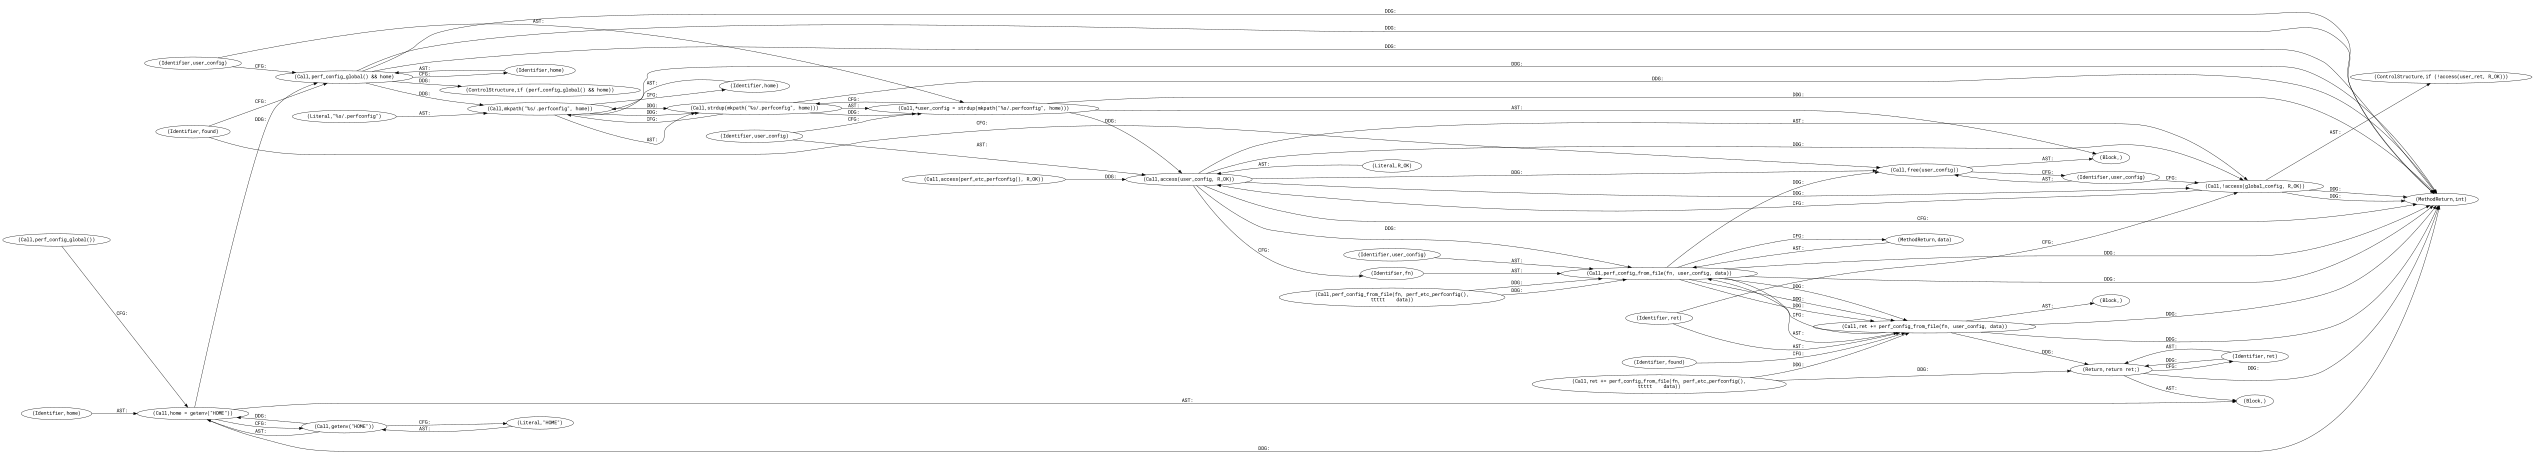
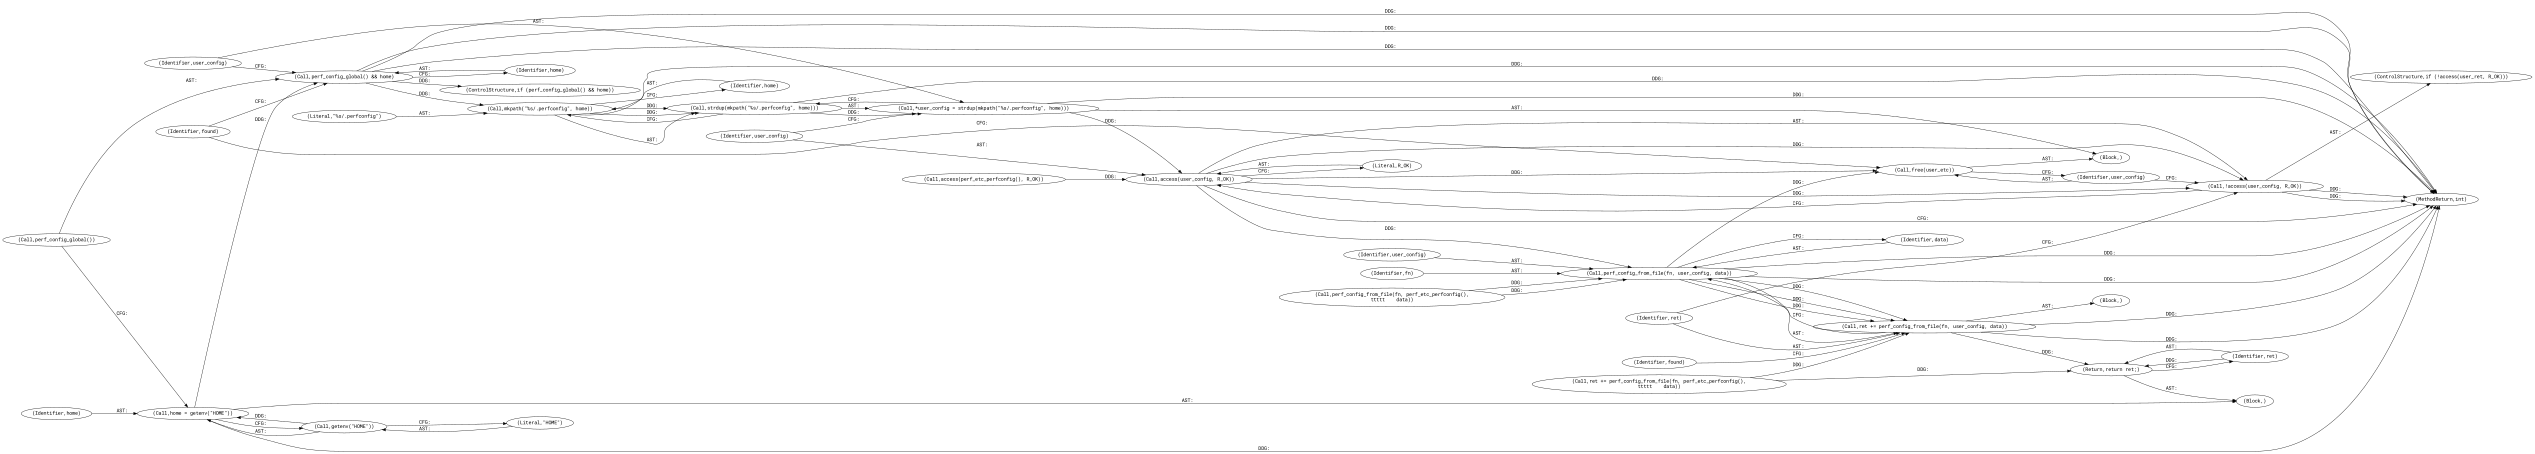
edge "(Call,perf_config_global())" -> "(Call,perf_config_global() && home)": added, label "AST:"
node "(Call,free(user_config))": label "(Call,free(user_config))" -> "(Call,free(user_etc))"
node "(Call,!access(global_config, R_OK))": label "(Call,!access(global_config, R_OK))" -> "(Call,!access(user_config, R_OK))"
node "(MethodReturn,data)": label "(MethodReturn,data)" -> "(Identifier,data)"
edge "(Call,access(user_config, R_OK))" -> "(Identifier,fn)": now "(Call,access(user_config, R_OK))" -> "(Literal,R_OK)"
edge "(Return,return ret;)" -> "(MethodReturn,int)": removed, label "DDG:"
